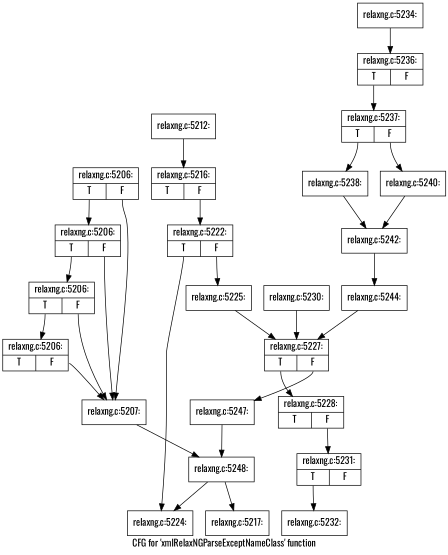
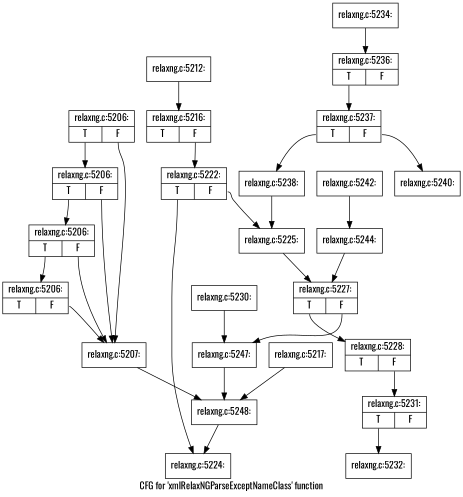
edge "relaxng.c:5238:" -> "relaxng.c:5242:": now "relaxng.c:5238:" -> "relaxng.c:5225:"
edge "relaxng.c:5240:" -> "relaxng.c:5242:": removed
edge "relaxng.c:5230:" -> "relaxng.c:5227:": now "relaxng.c:5230:" -> "relaxng.c:5247:"
edge "relaxng.c:5248:" -> "relaxng.c:5217:": reversed
